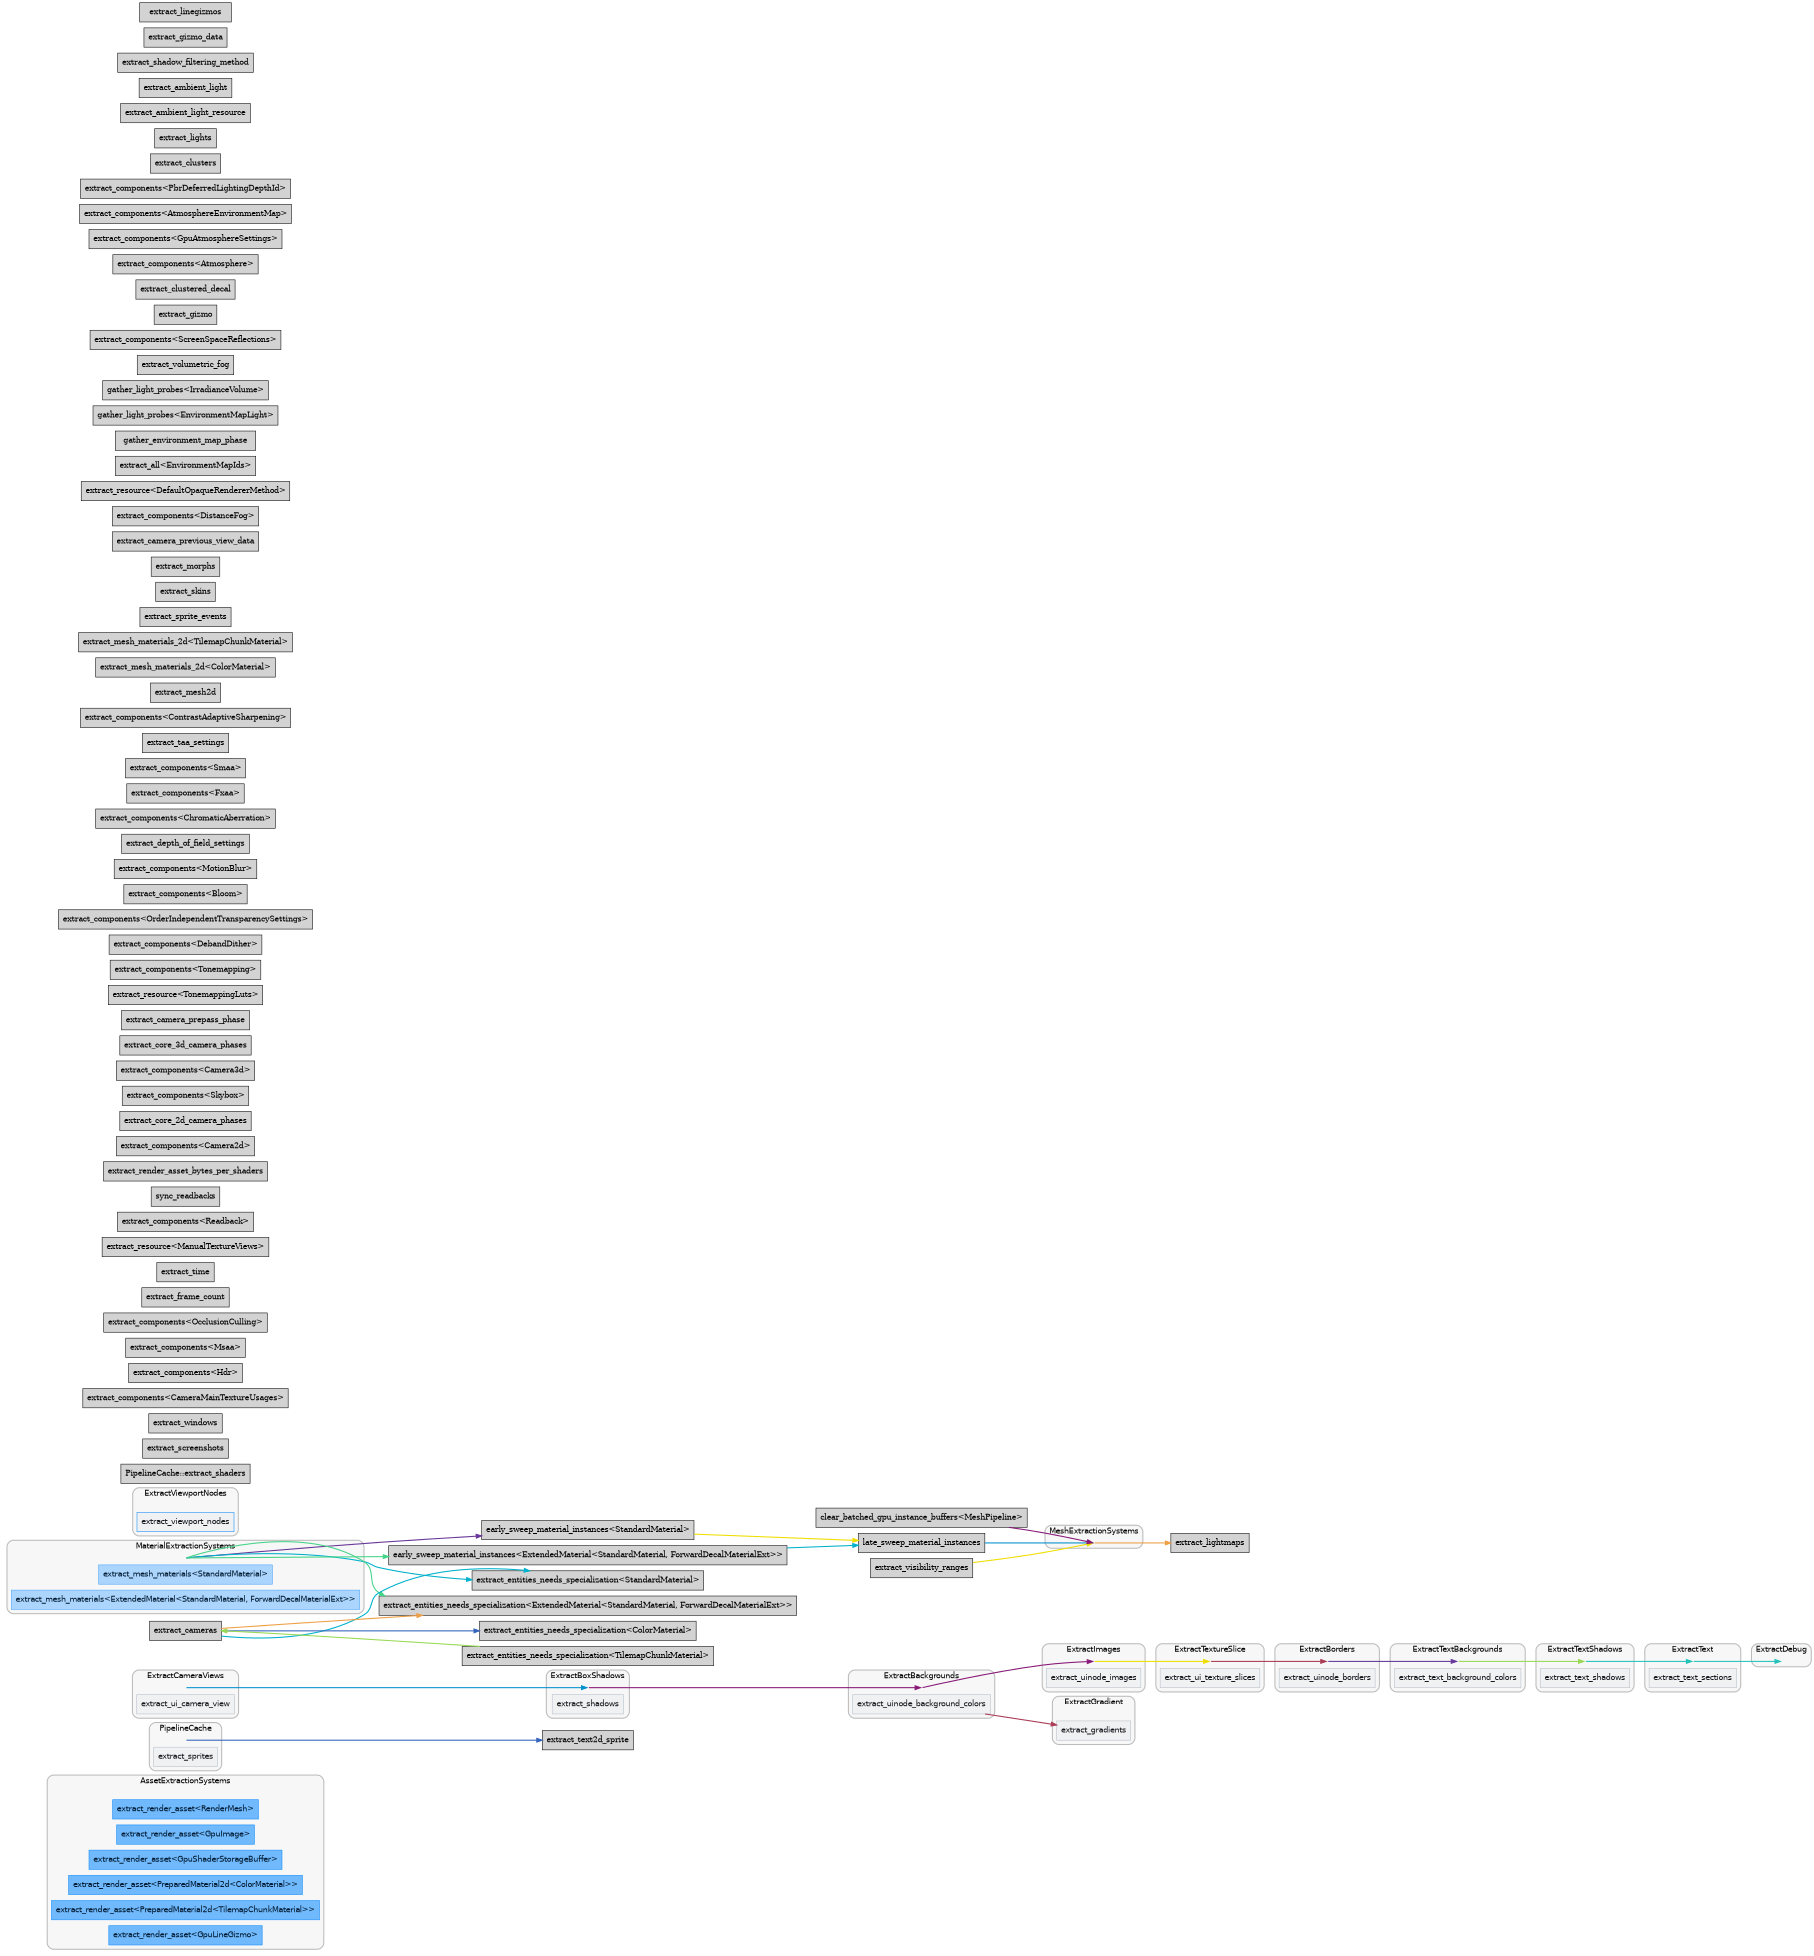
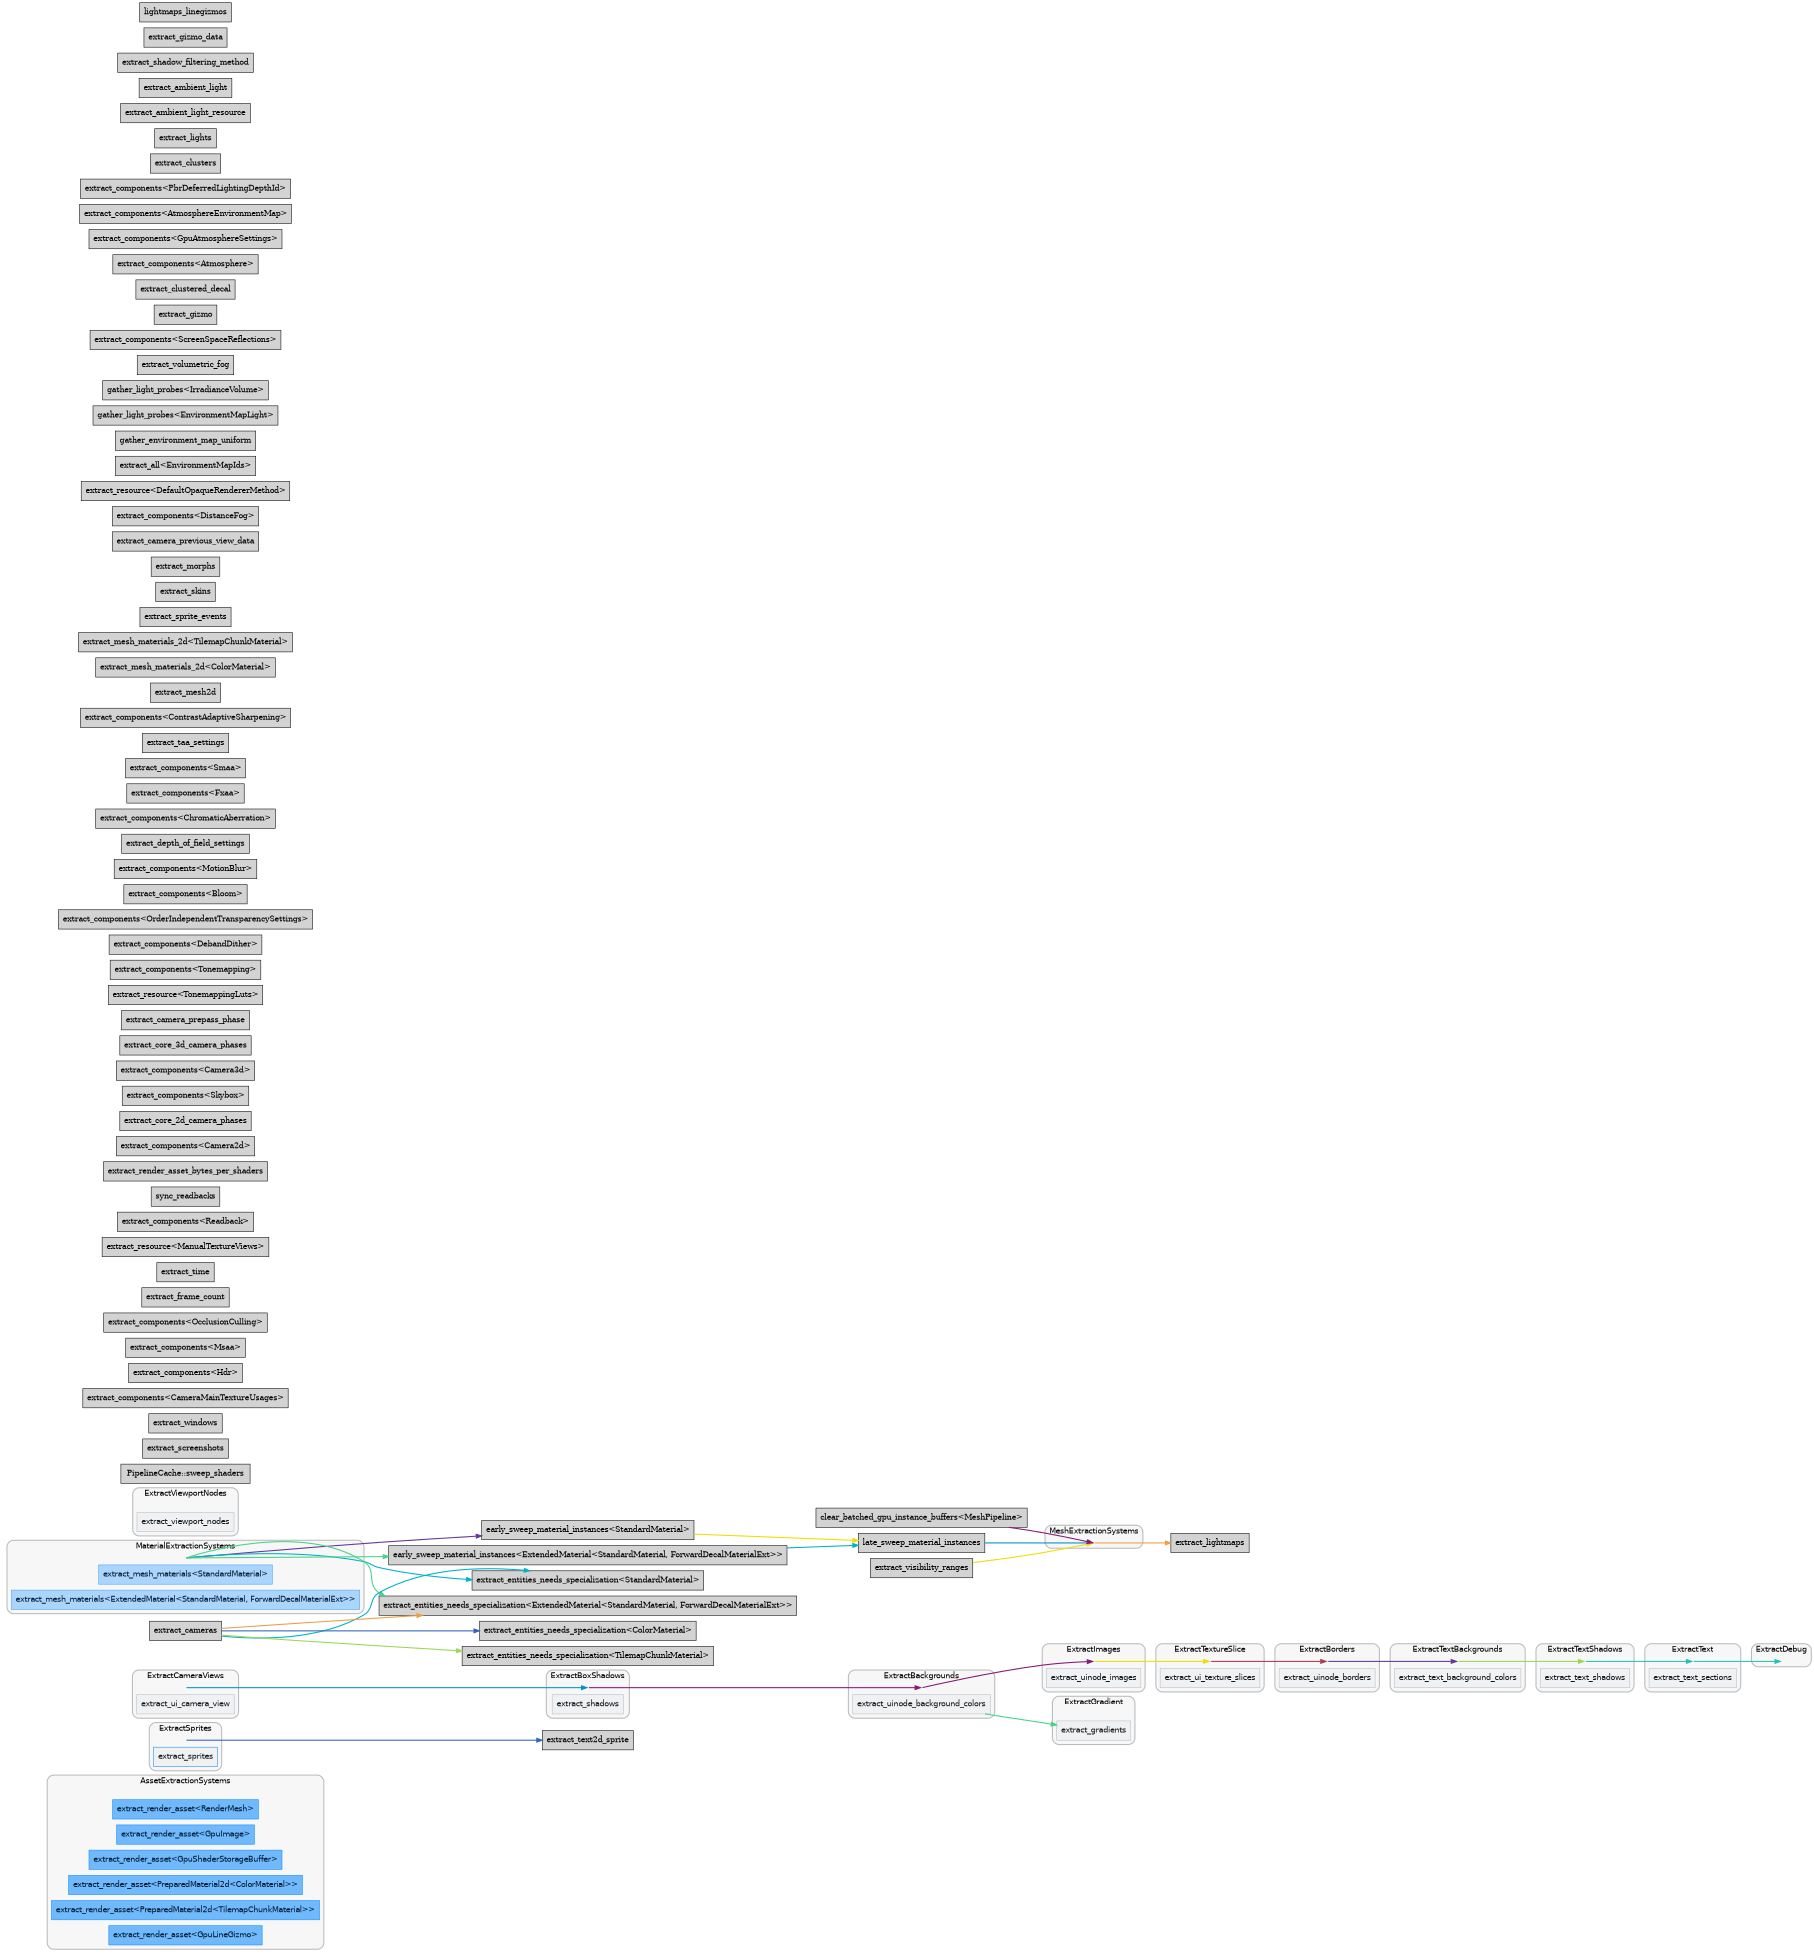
node "extract_linegizmos": label "extract_linegizmos" -> "lightmaps_linegizmos"
node "gather_environment_map_phase": label "gather_environment_map_phase" -> "gather_environment_map_uniform"
node "PipelineCache::extract_shaders": label "PipelineCache::extract_shaders" -> "PipelineCache::sweep_shaders"
node "extract_viewport_nodes": color #0c88f9 -> #b4bec7
edge "extract_entities_needs_specialization<TilemapChunkMaterial>" -> "extract_cameras": reversed
edge "extract_uinode_background_colors" -> "extract_gradients": color #aa3a55 -> #44d488
cluster "PipelineCache": label "PipelineCache" -> "ExtractSprites"
node "extract_sprites": color #b4bec7 -> #0c88f9
